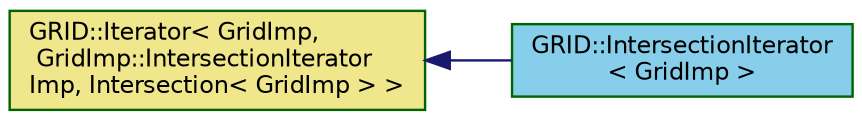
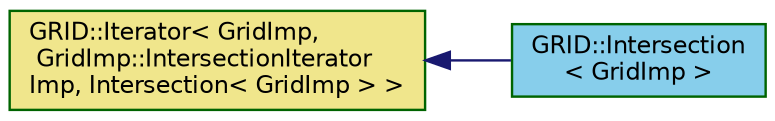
node "GRID::IntersectionIterator < GridImp >": label "GRID::IntersectionIterator < GridImp >" -> "GRID::Intersection < GridImp >"
